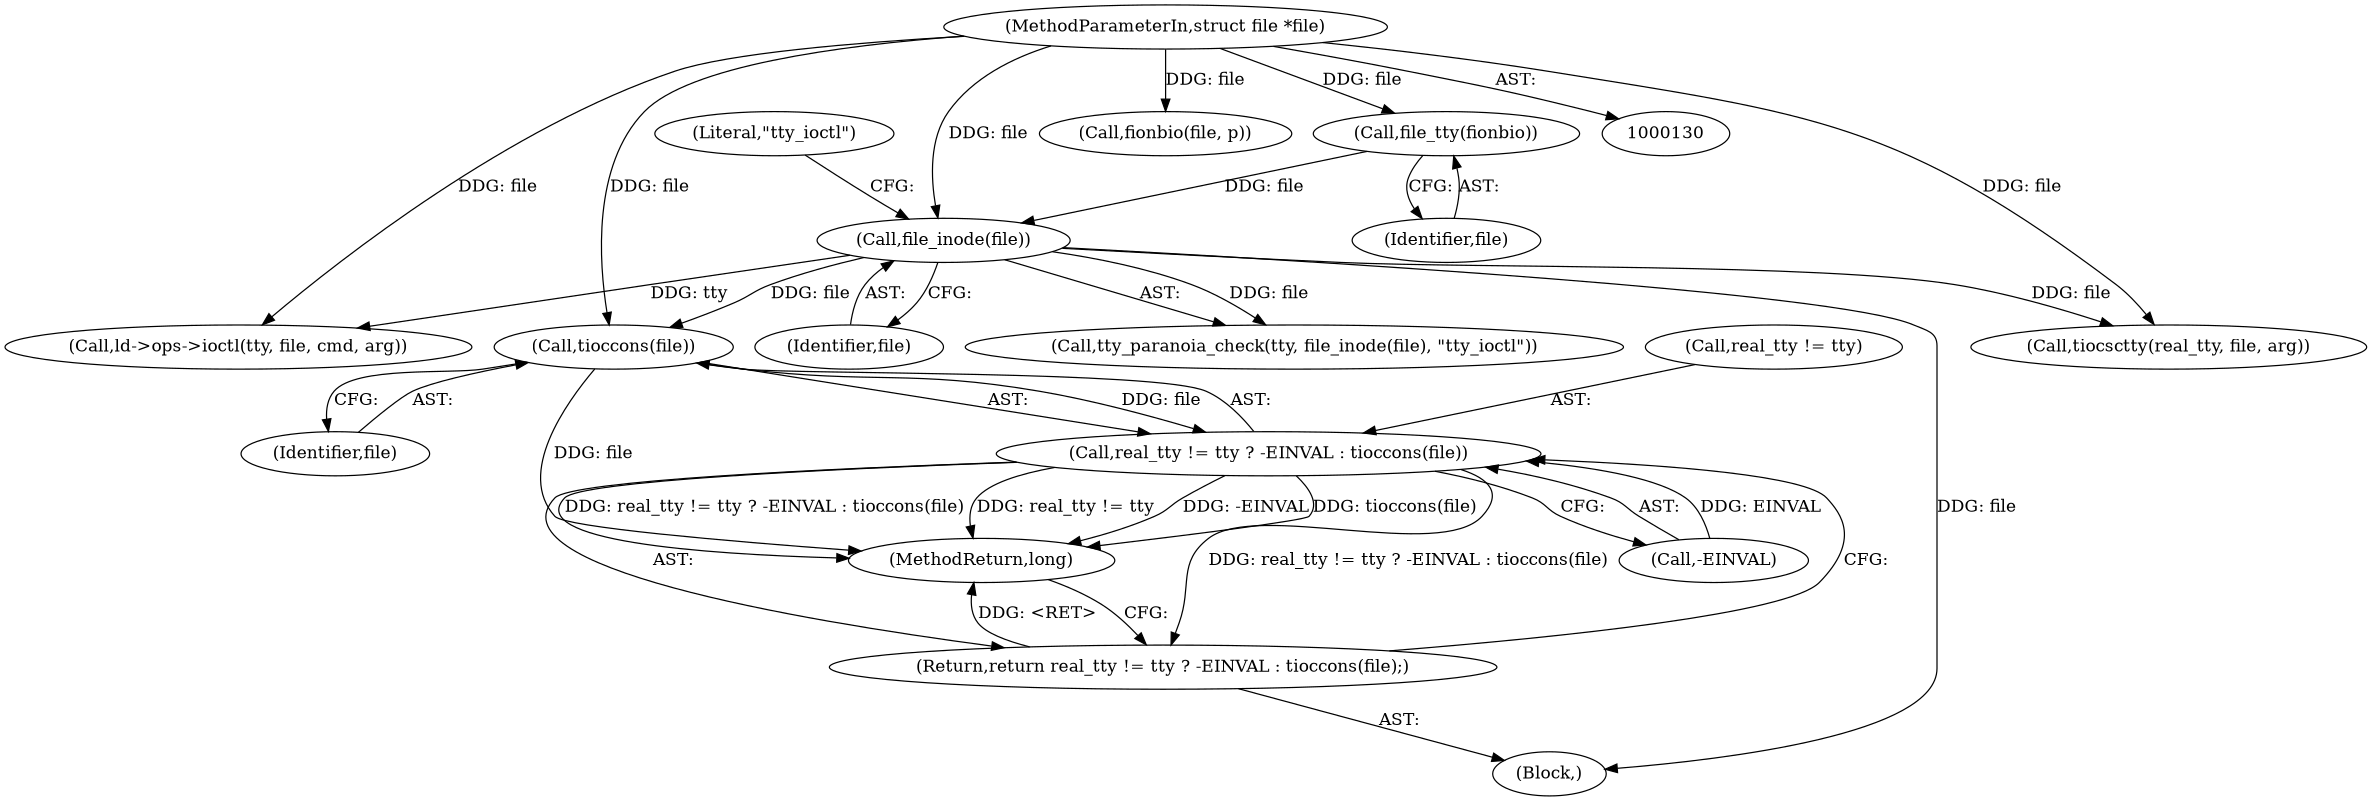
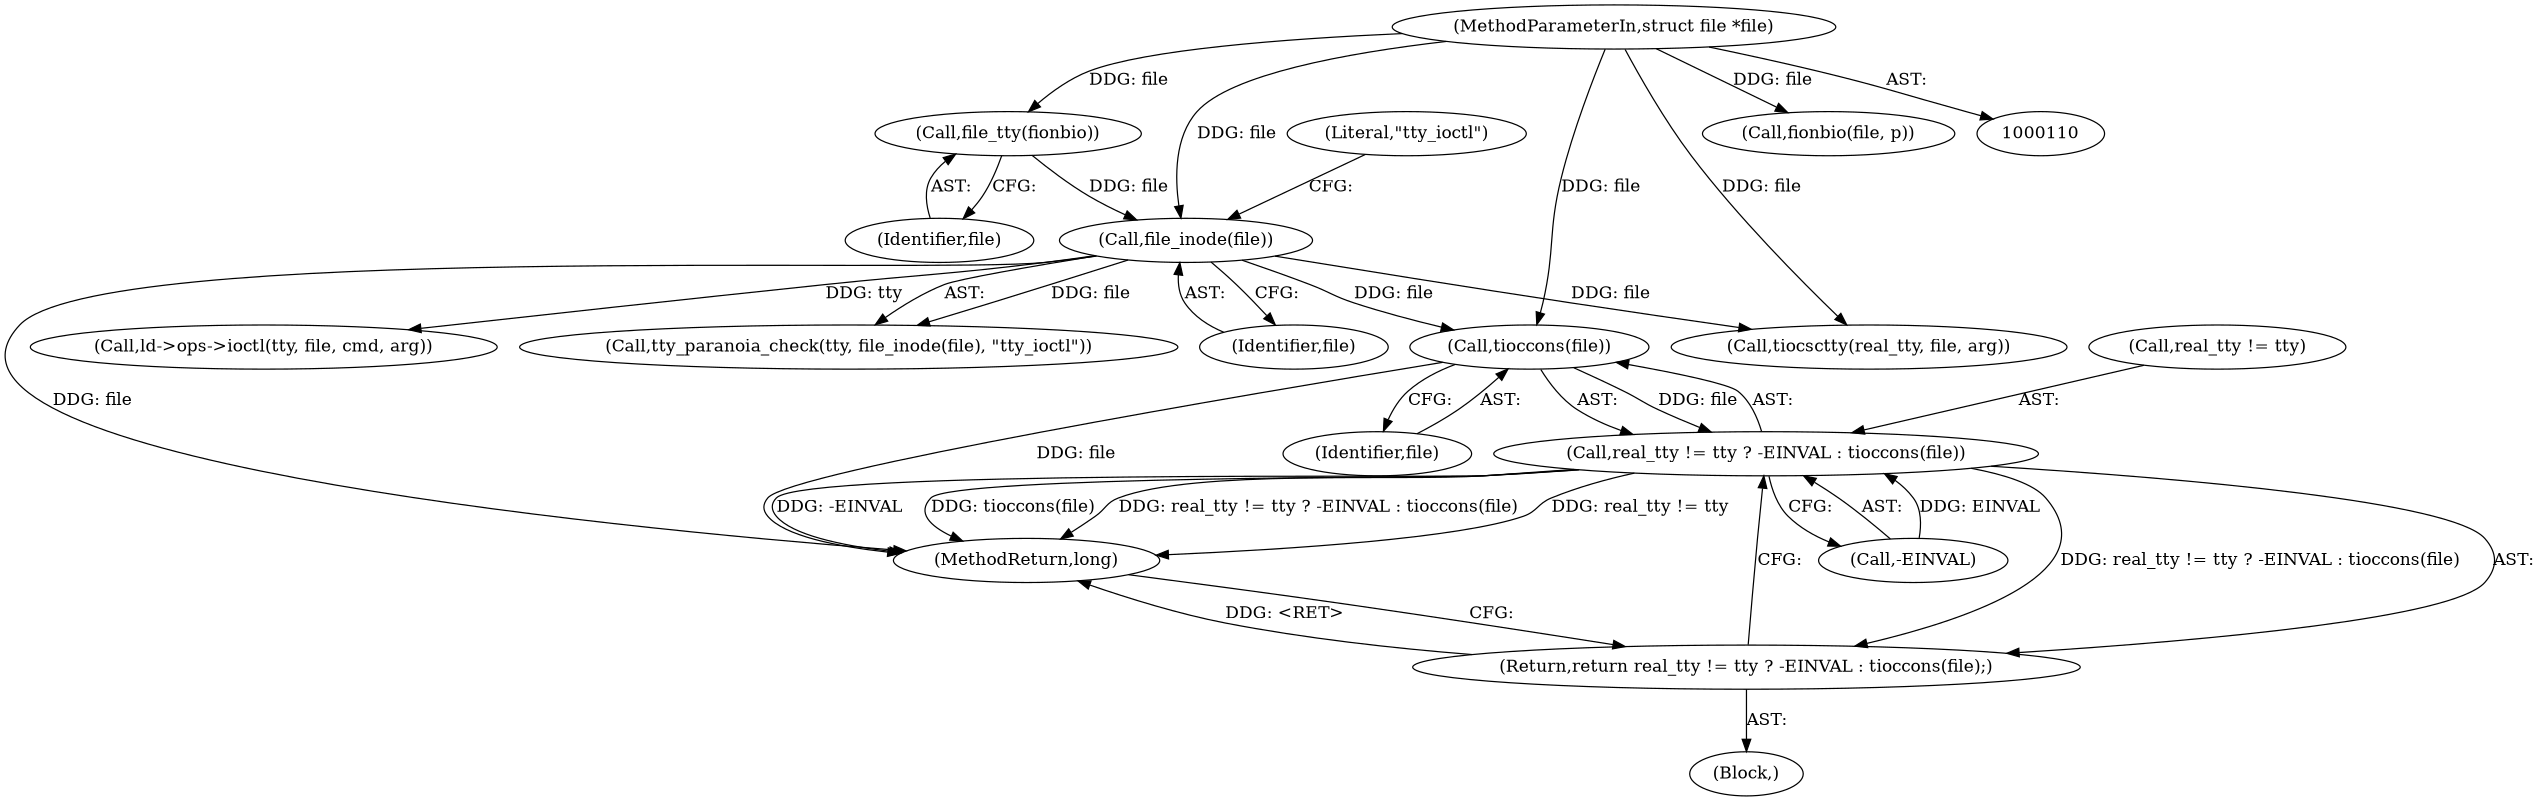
edge "(MethodParameterIn,struct file *file)" -> "(Call,ld->ops->ioctl(tty, file, cmd, arg))": removed, label "DDG: file"
node "1000130": label "1000130" -> "1000110"
edge "(Call,file_inode(file))" -> "(Block,)": now "(Call,file_inode(file))" -> "(MethodReturn,long)"
